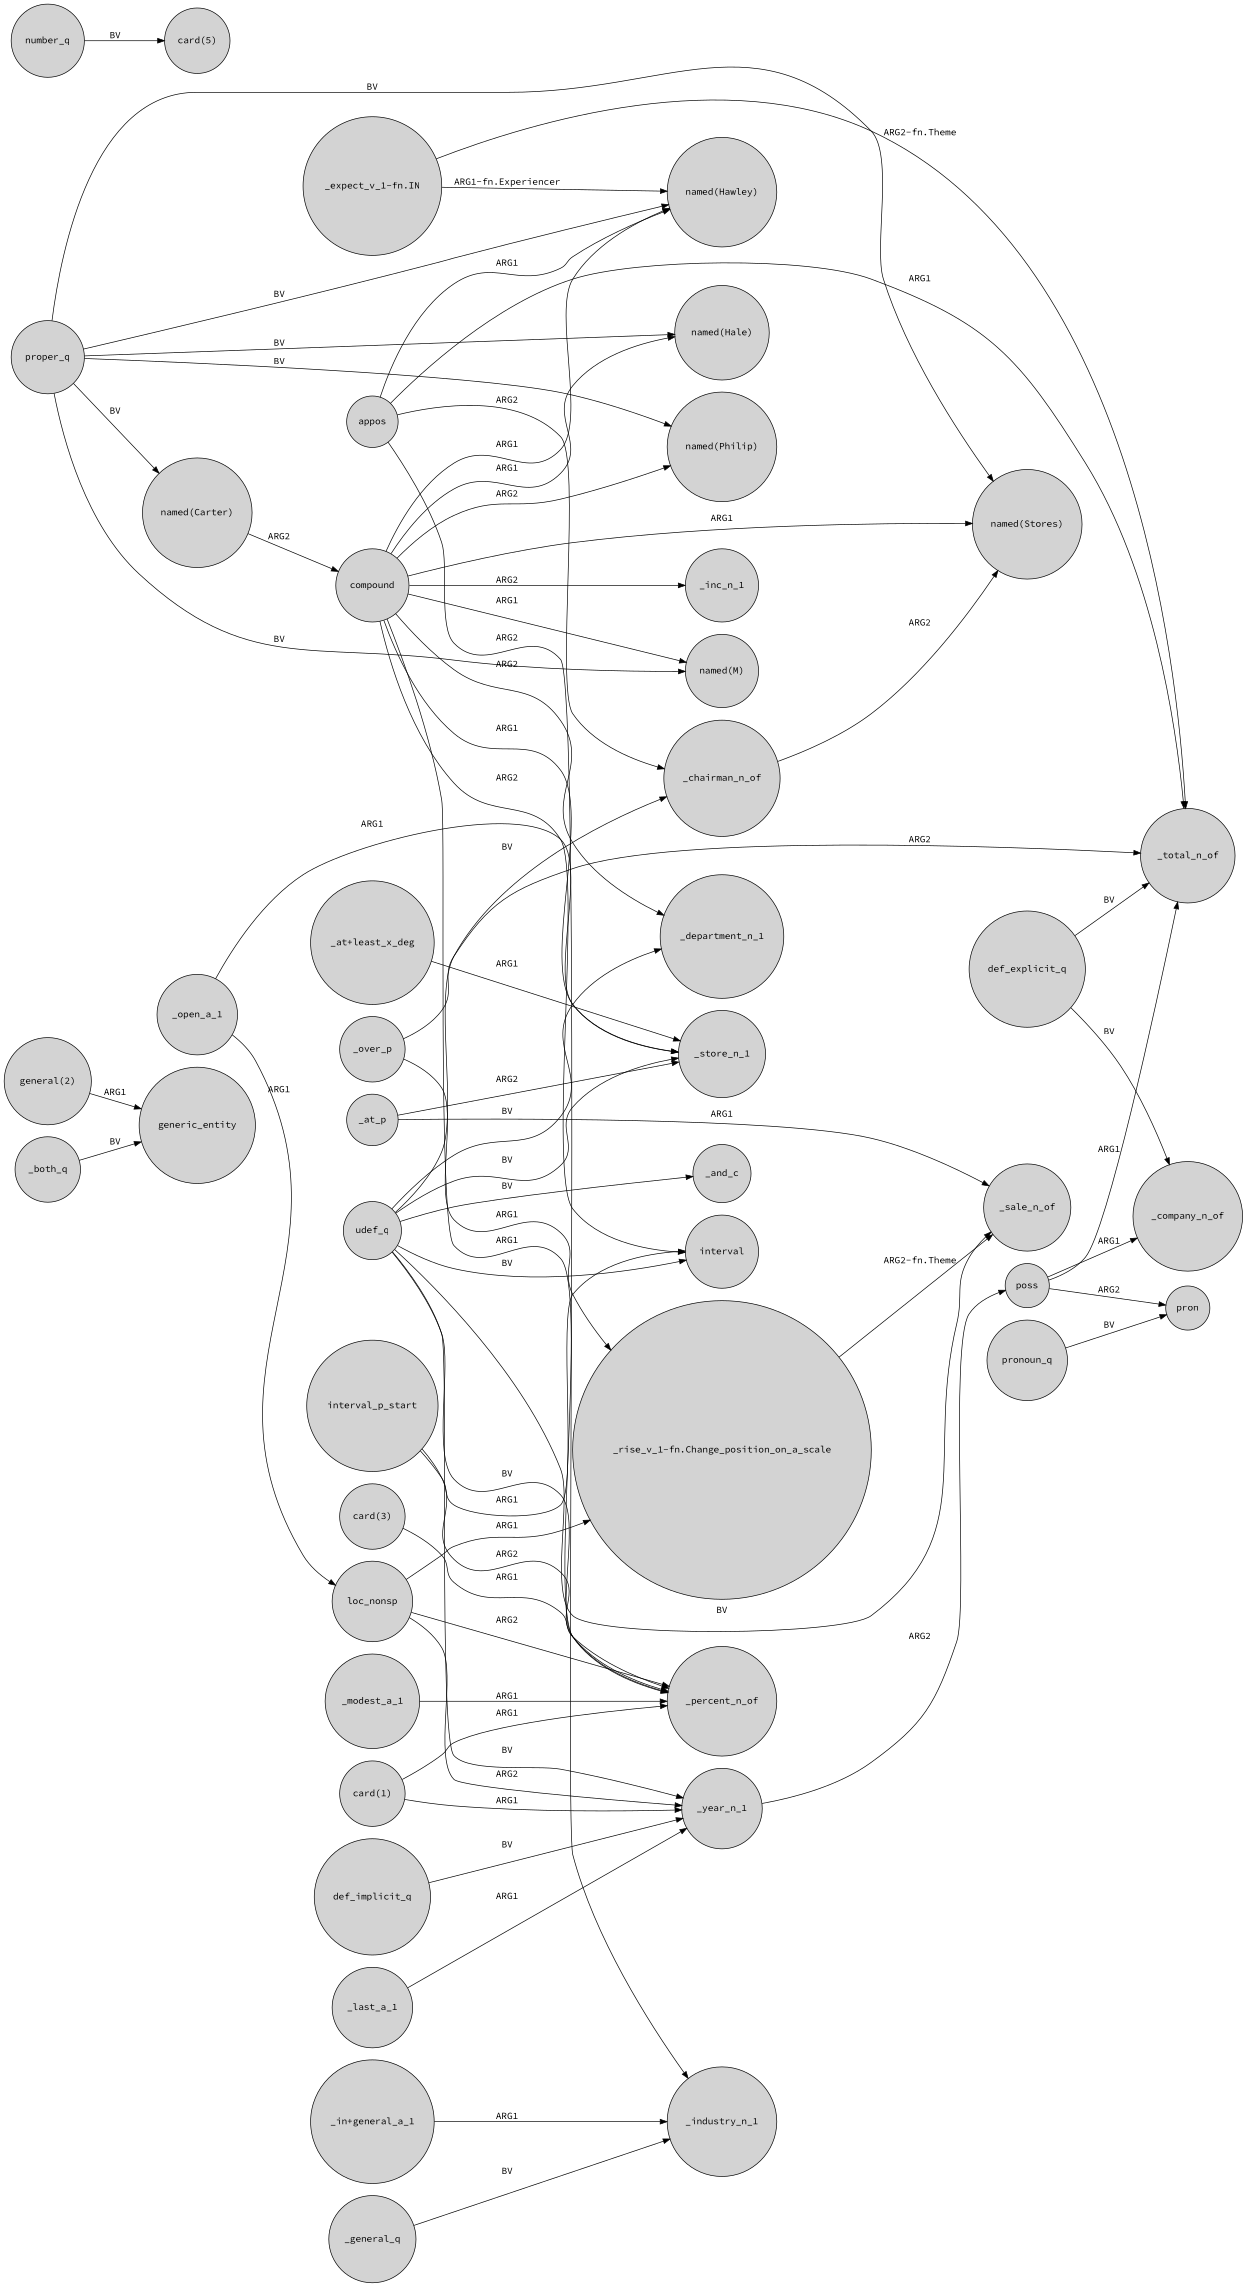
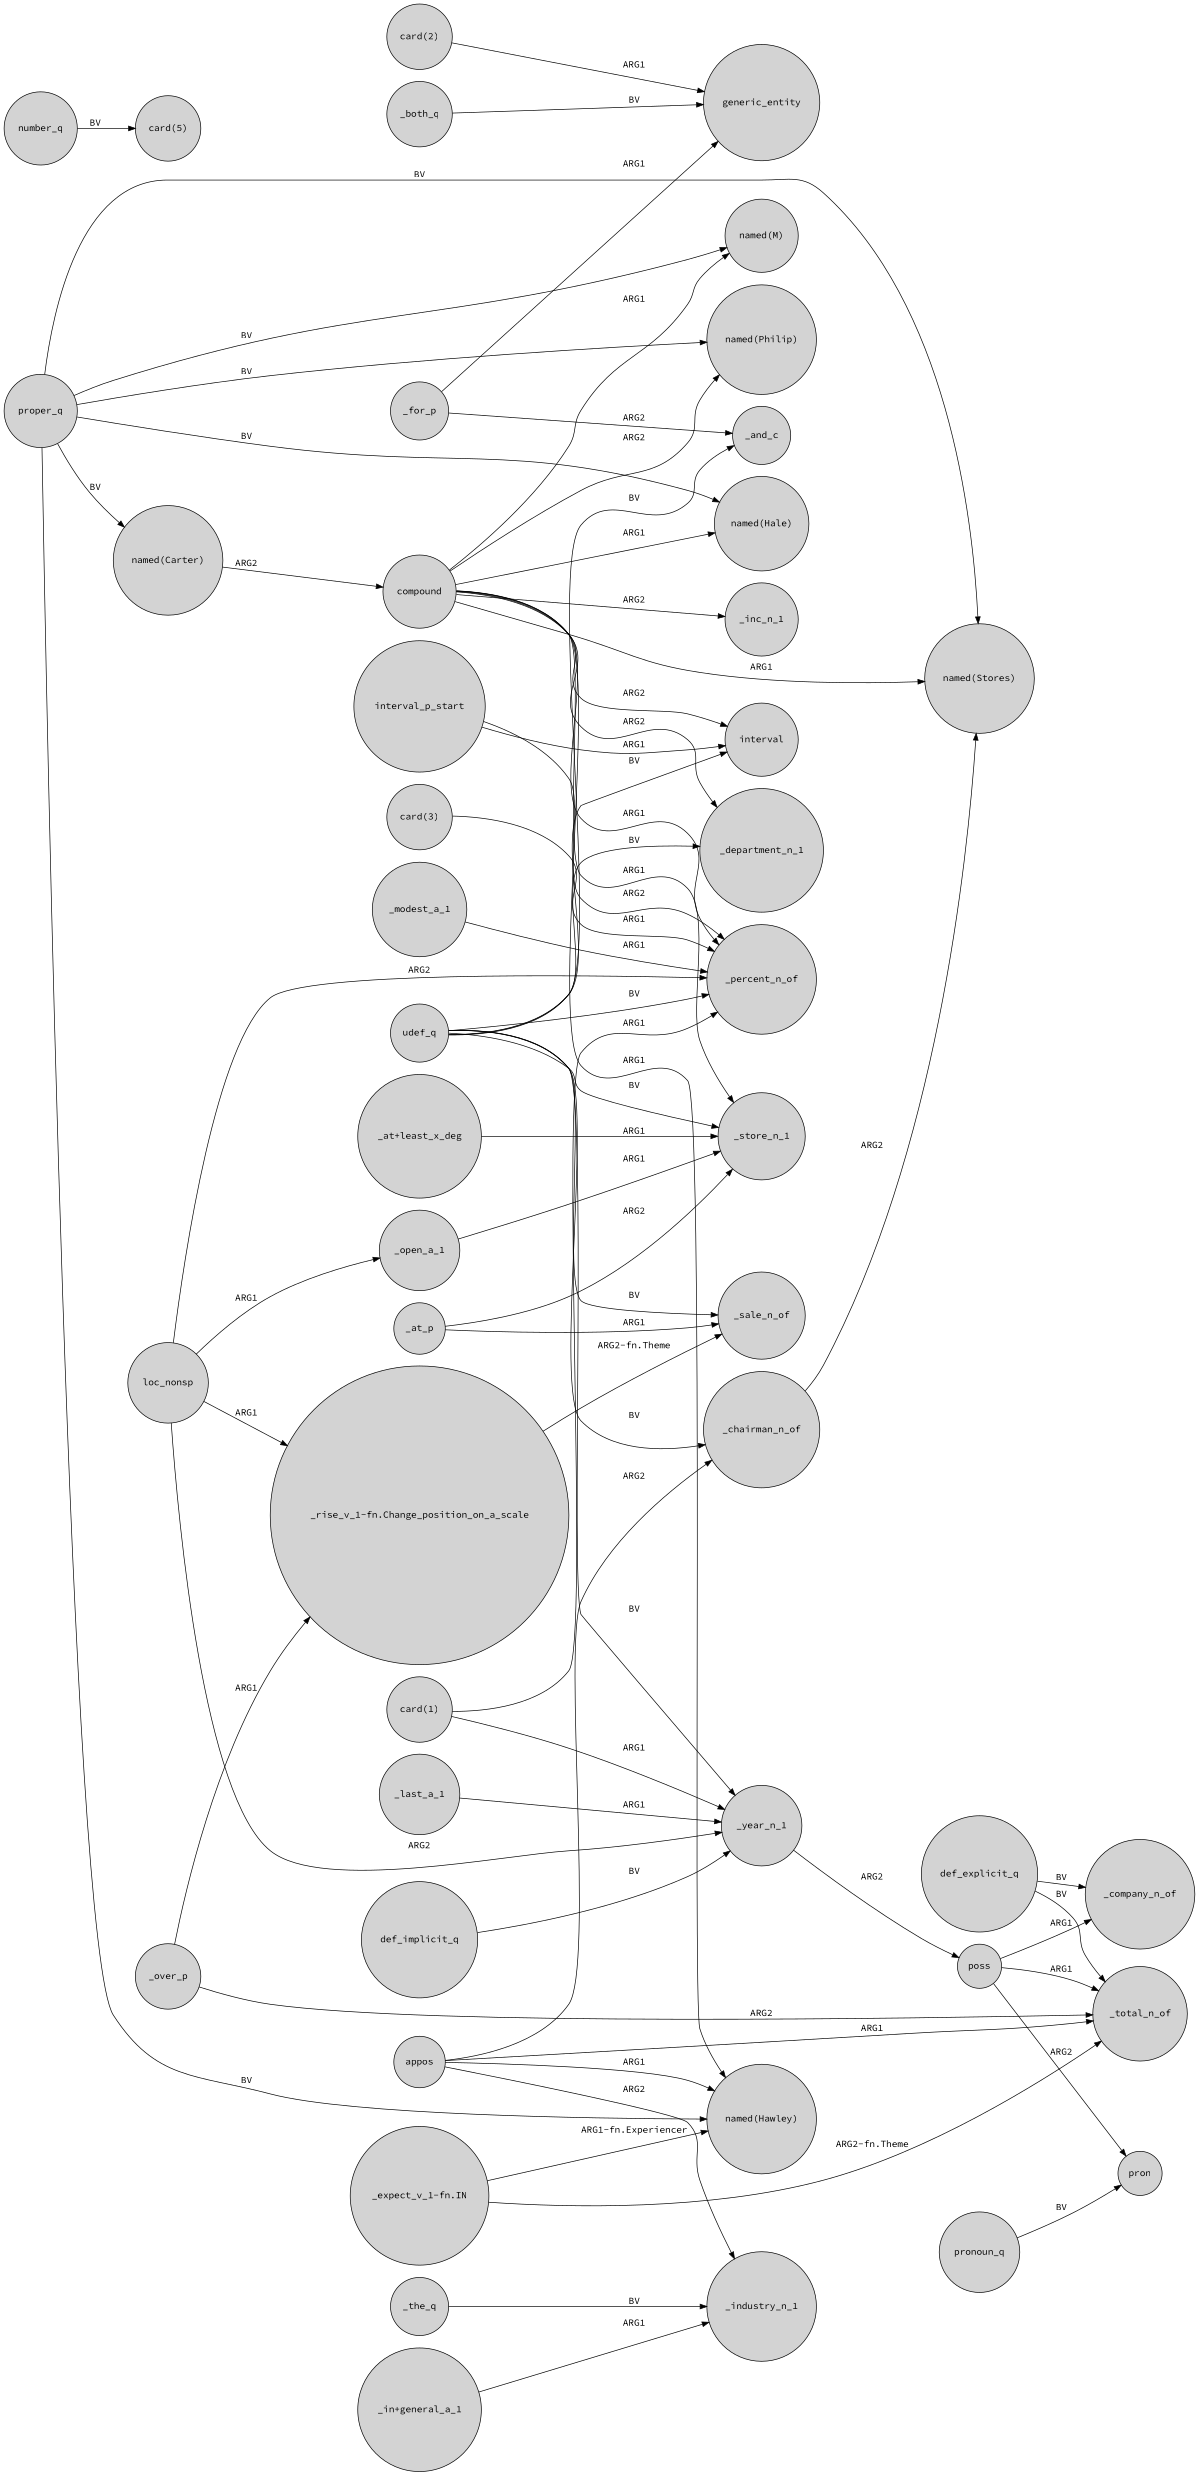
node "_for_p": added
node "general(2)": label "general(2)" -> "card(2)"
edge "_open_a_1" -> "loc_nonsp": reversed
node "_general_q": label "_general_q" -> "_the_q"
